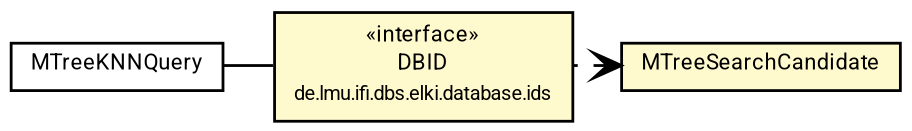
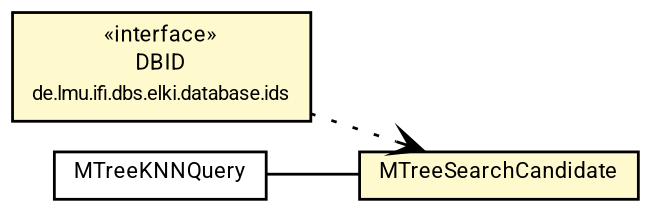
edge "MTreeKNNQuery" -- "DBID": now "MTreeKNNQuery" -- "MTreeSearchCandidate"
